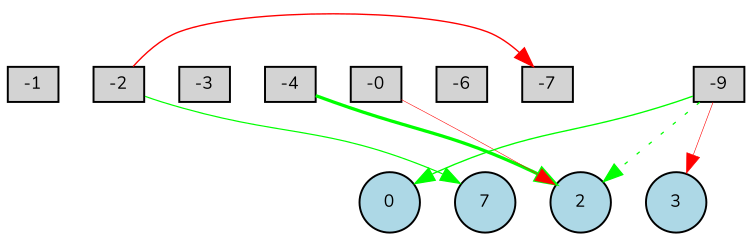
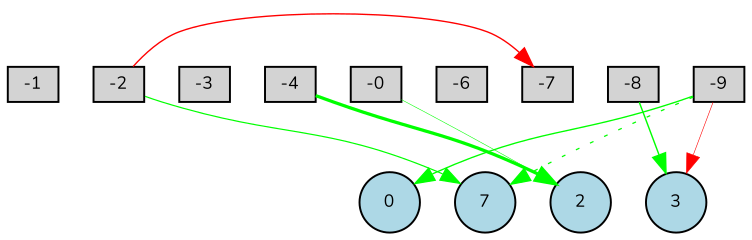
node "-8": added
edge "-0" -> "2": color red -> green
edge "-9" -> "2": now "-9" -> "7"
